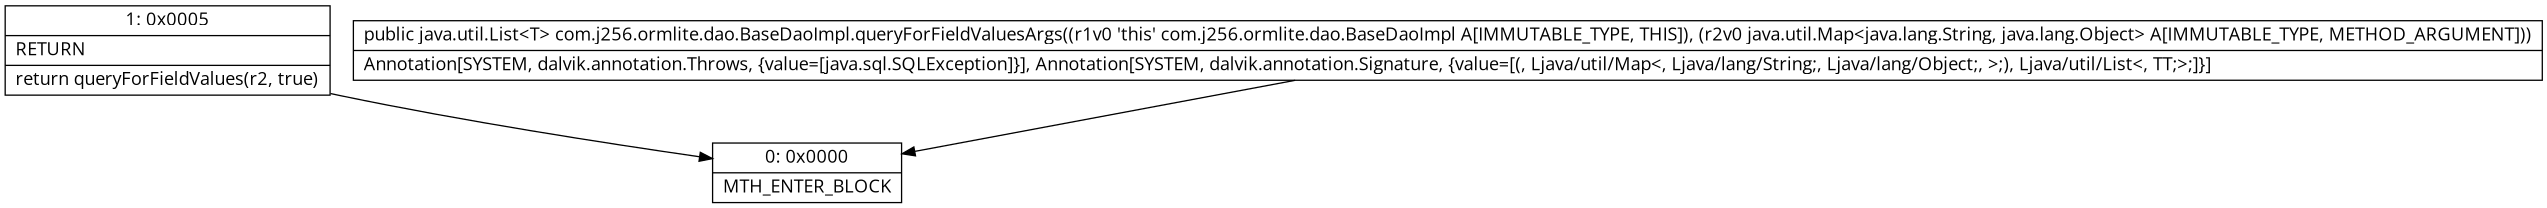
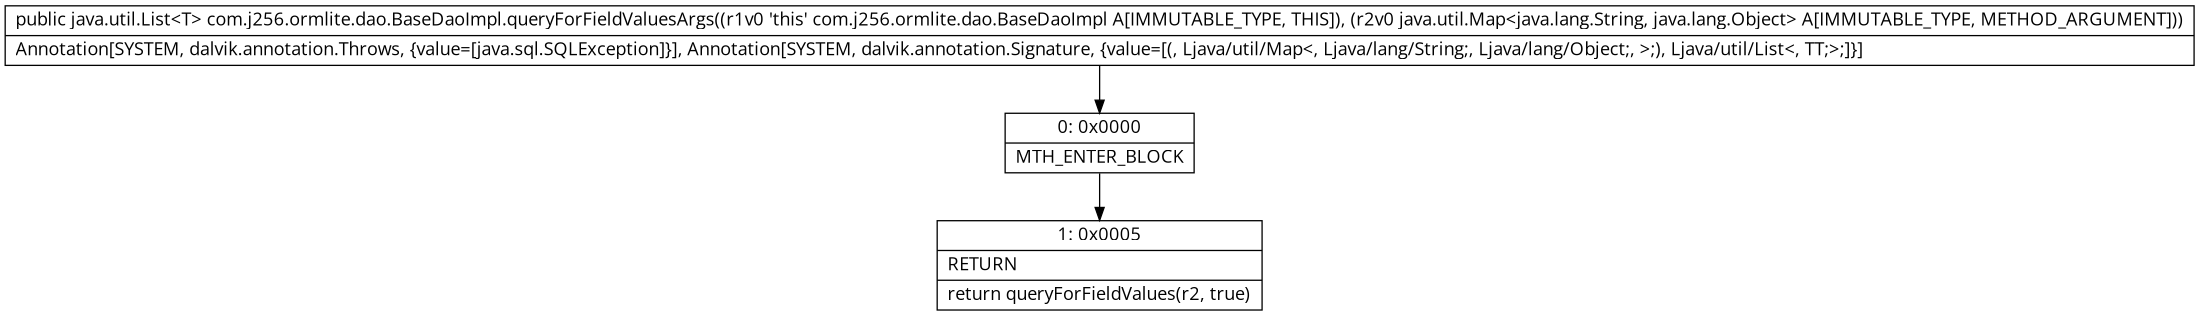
edge "1: 0x0005" -> "0: 0x0000": reversed
